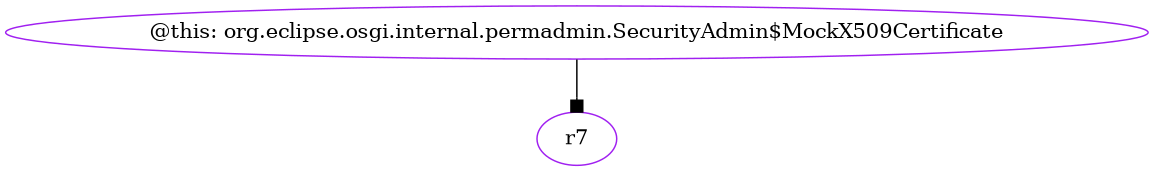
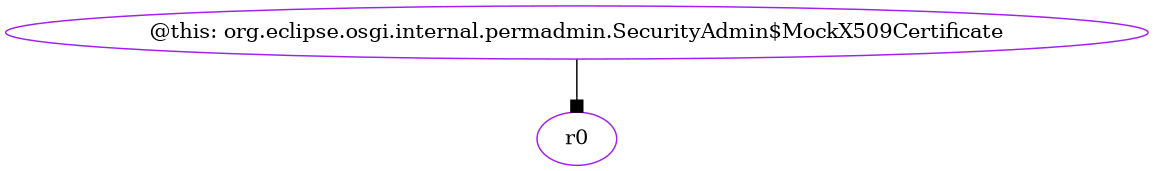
node "r7": label "r7" -> "r0"
